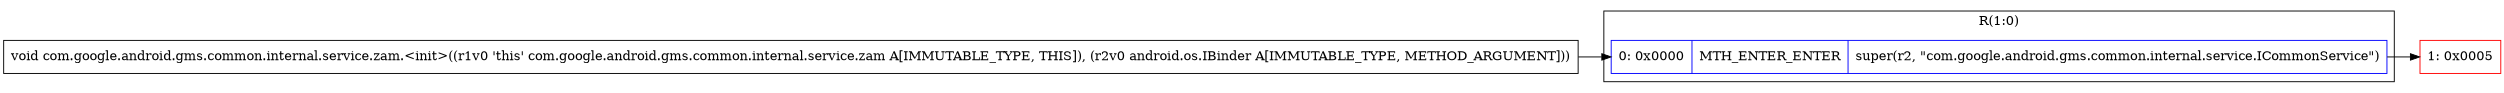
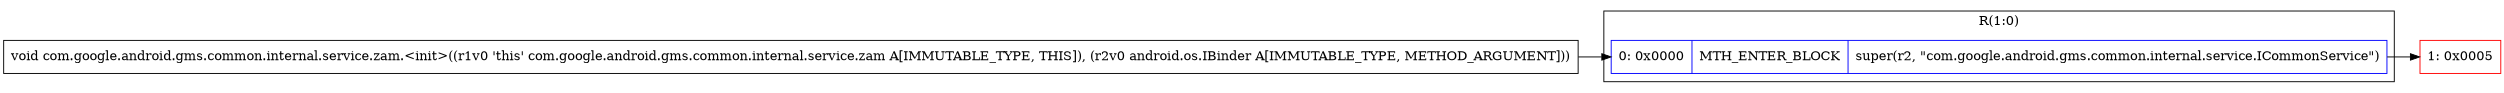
node "0: 0x0000": text "MTH_ENTER_ENTER" -> "MTH_ENTER_BLOCK"
